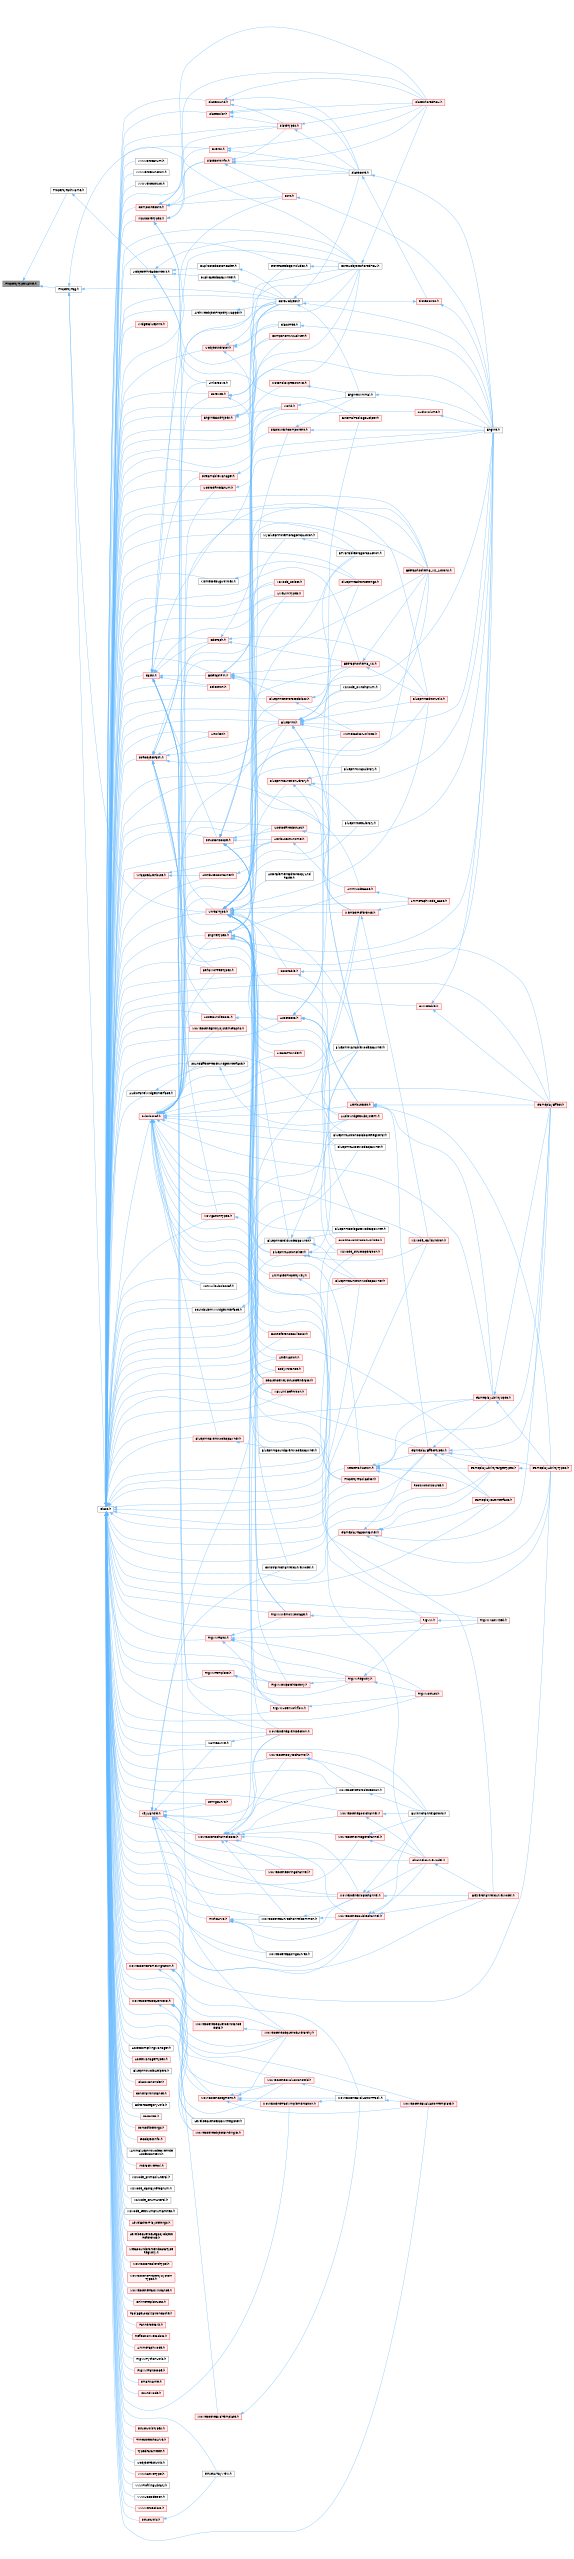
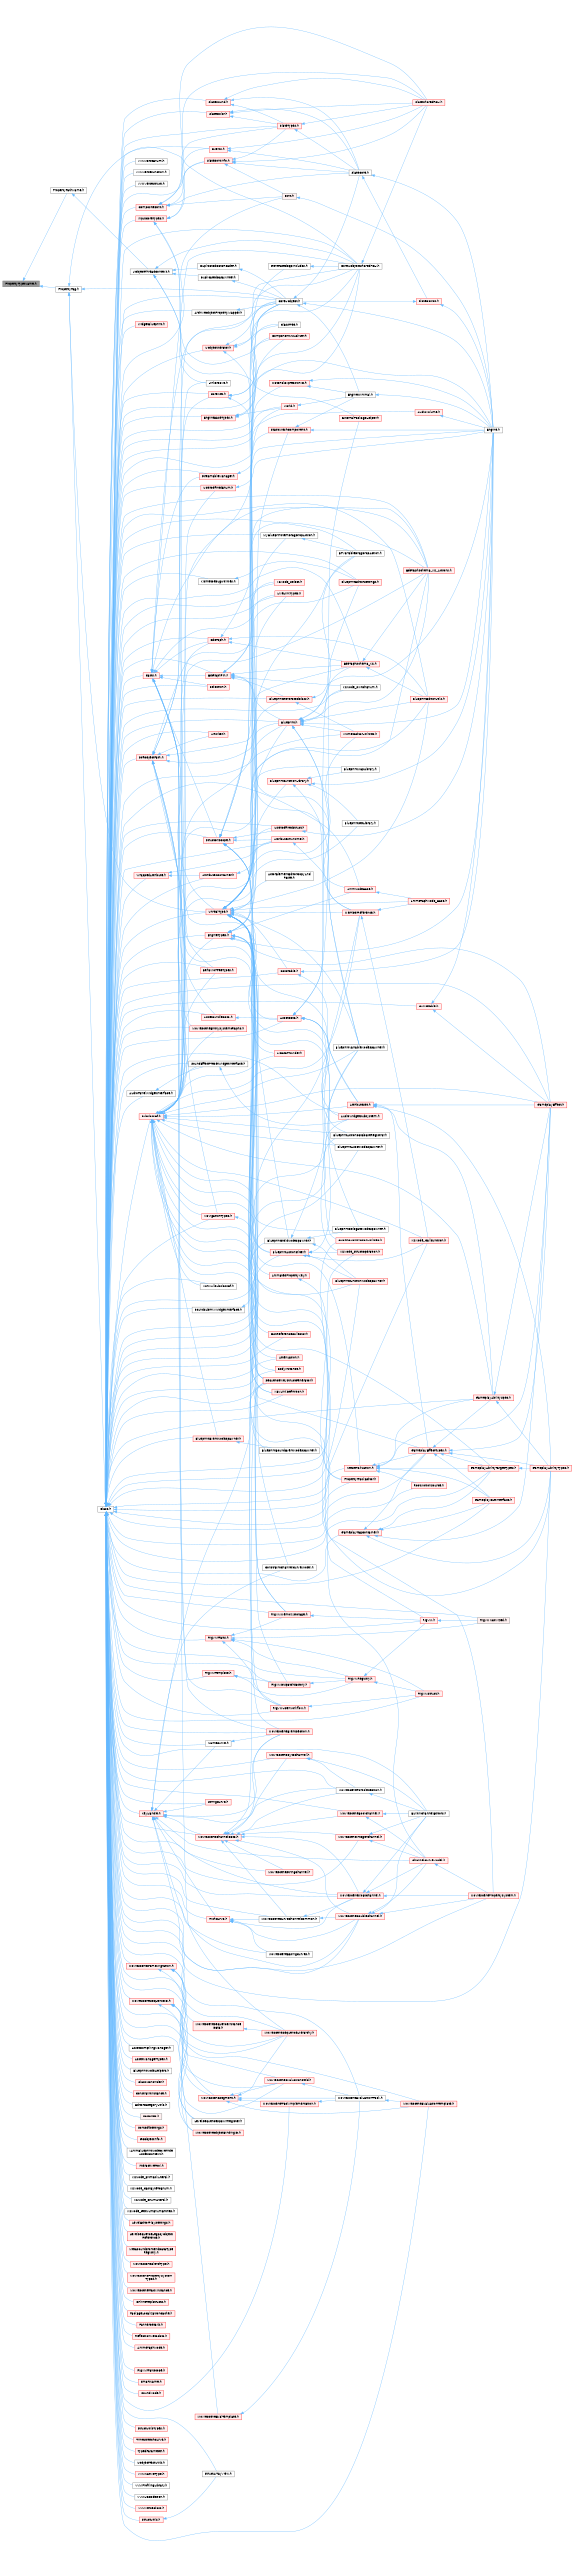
node "Font.h": color red -> grey40
edge "Engine.h" -> "ClassTree.h": now "Engine.h" -> "MaterialExpressionIO.h"
edge "GeneratedCppIncludes.h" -> "Class.h": removed
node "BezierChannelCurveModel.h": label "BezierChannelCurveModel.h" -> "MovieScenePropertySystem.h"
node "RigVMPythonUtils.h": removed
